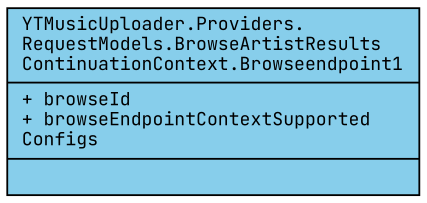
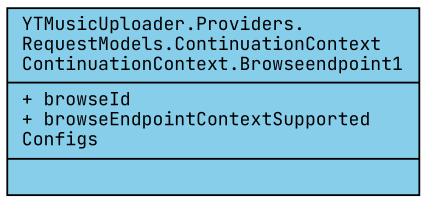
node "YTMusicUploader.Providers.": text "RequestModels.BrowseArtistResults" -> "RequestModels.ContinuationContext"
